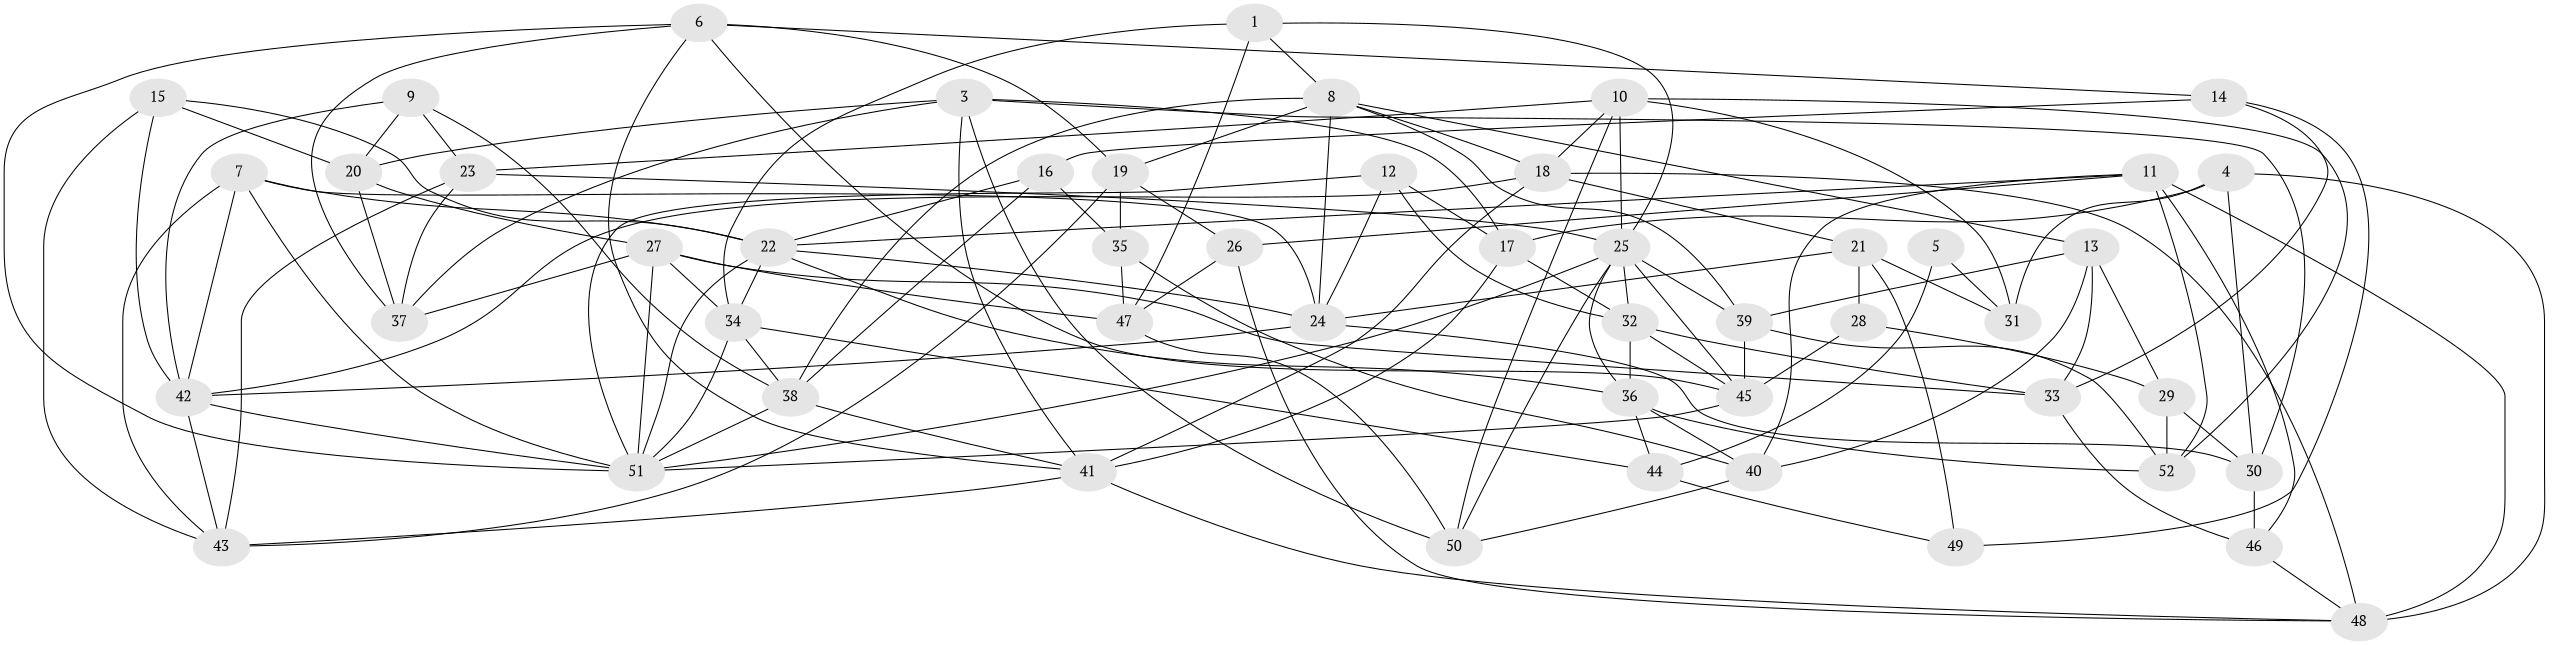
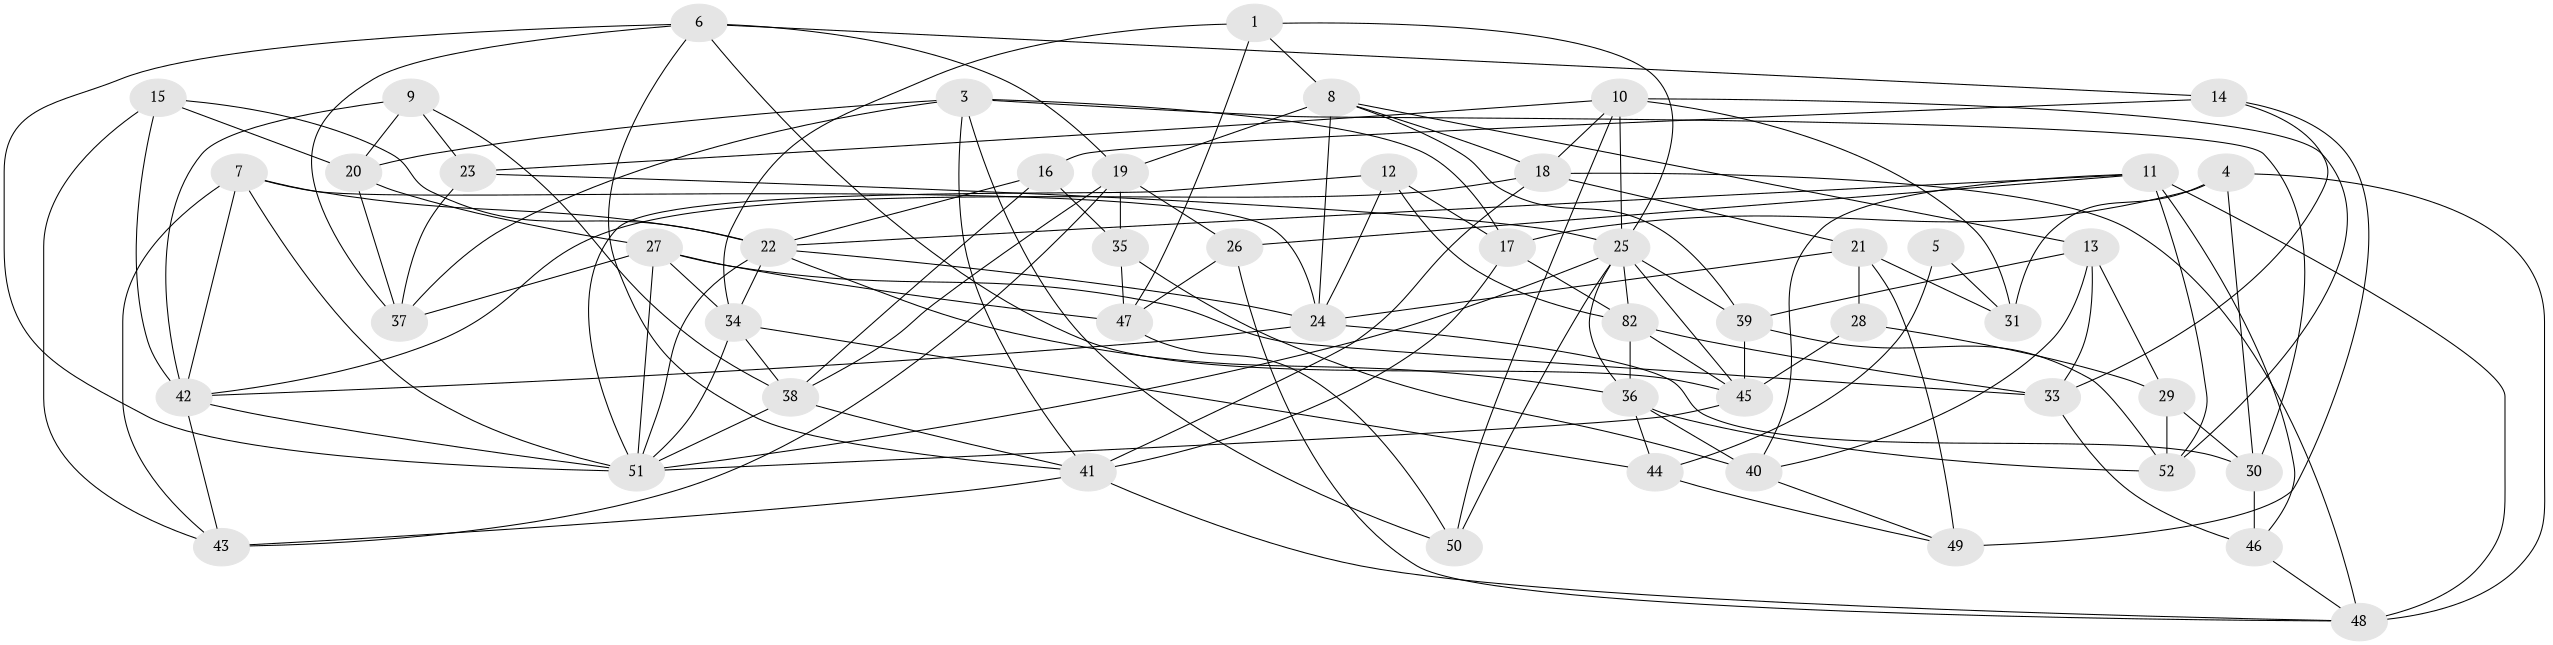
edge "8" -- "38": now "19" -- "38"
edge "23" -- "43": removed
node "32": label "32" -> "82"
edge "40" -- "50": now "40" -- "49"
